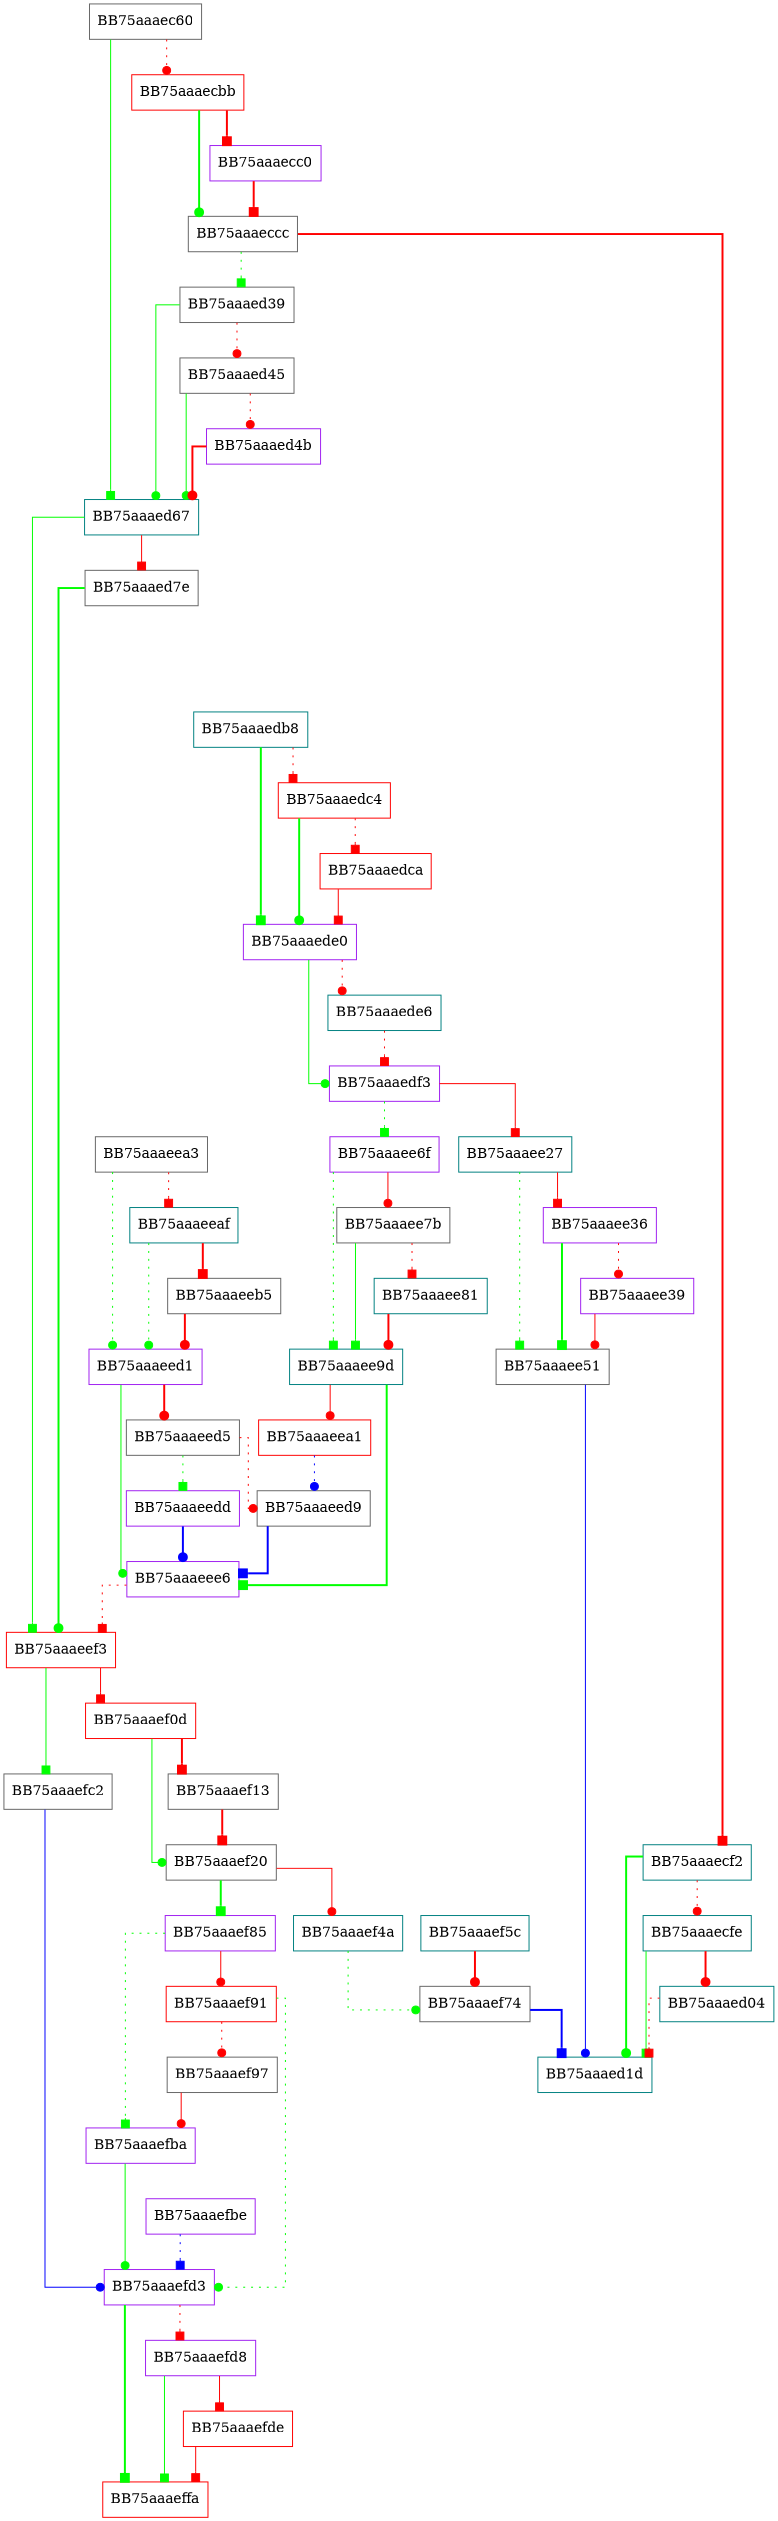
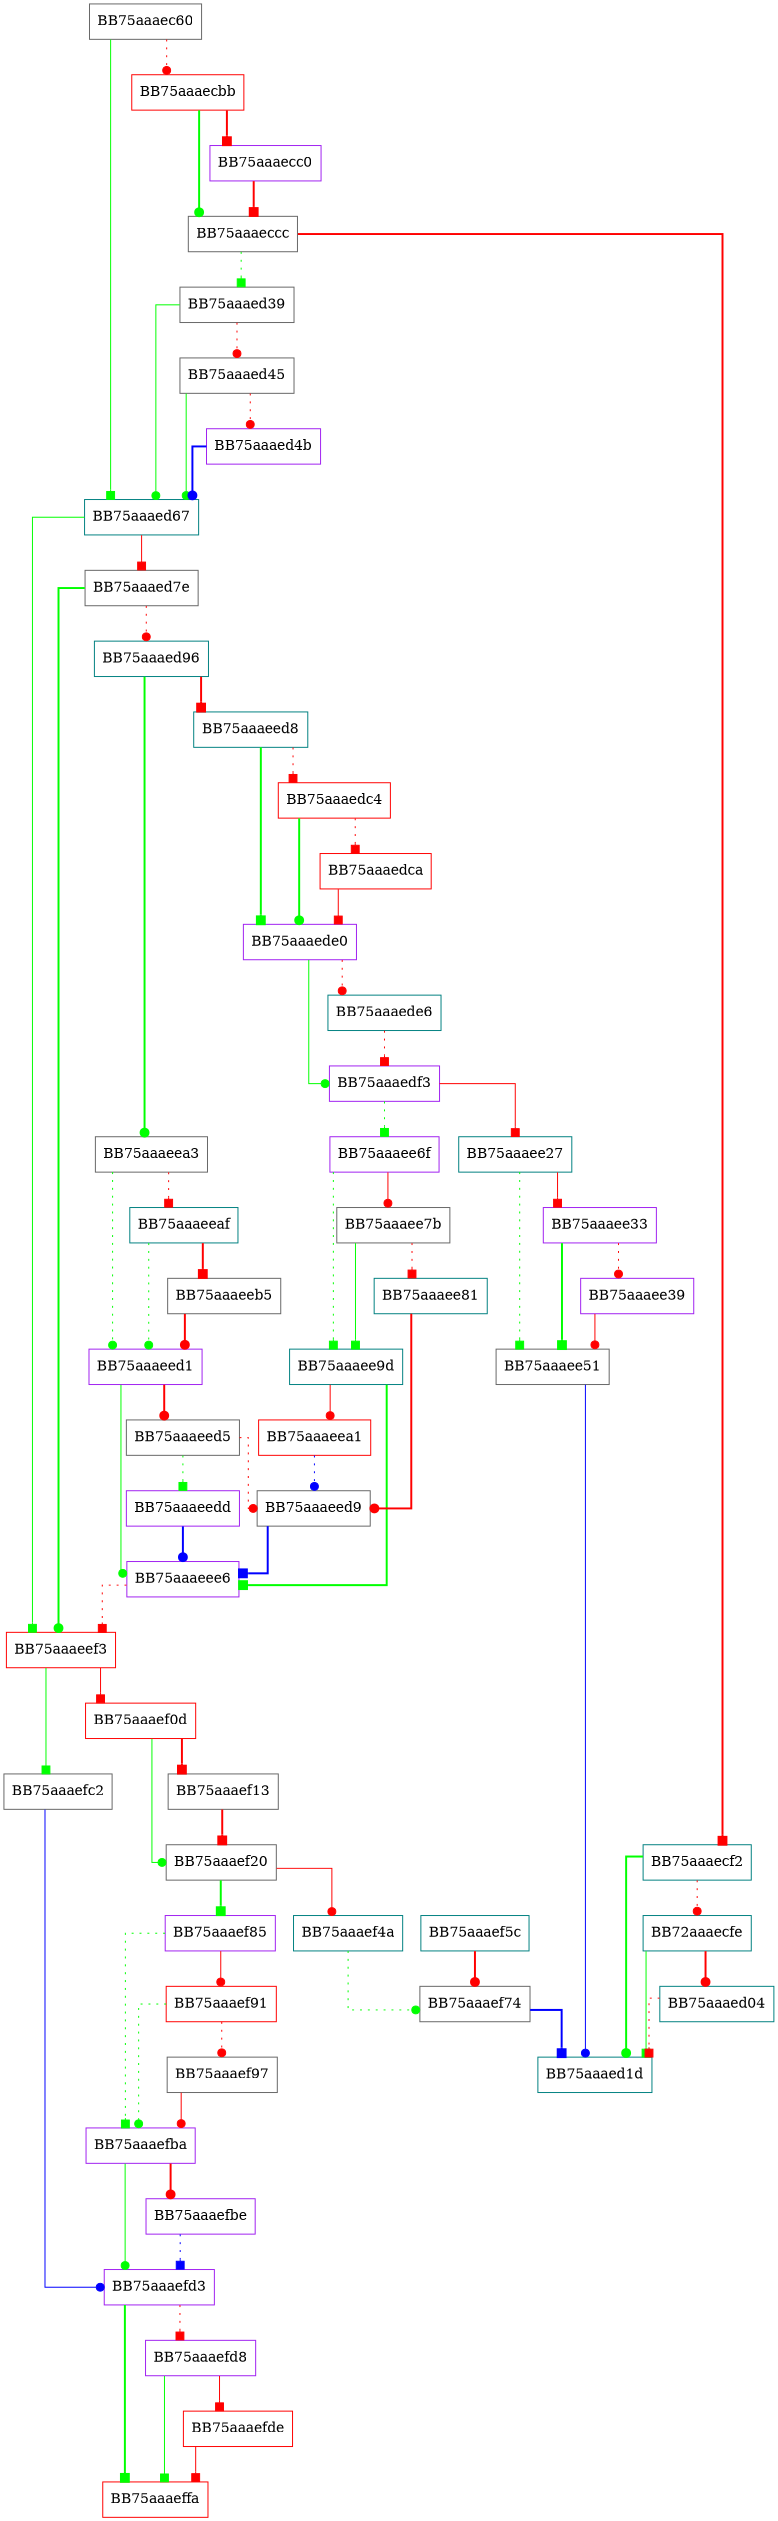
edge "BB75aaaed4b" -> "BB75aaaed67": color red -> blue
node "BB75aaaed96": added
node "BB75aaaedb8": label "BB75aaaedb8" -> "BB75aaaeed8"
node "BB75aaaee36": label "BB75aaaee36" -> "BB75aaaee33"
edge "BB75aaaee81" -> "BB75aaaee9d": now "BB75aaaee81" -> "BB75aaaeed9"
node "BB75aaaecfe": label "BB75aaaecfe" -> "BB72aaaecfe"
edge "BB75aaaef91" -> "BB75aaaefd3": now "BB75aaaef91" -> "BB75aaaefba"
edge "BB75aaaefba" -> "BB75aaaefbe": added
